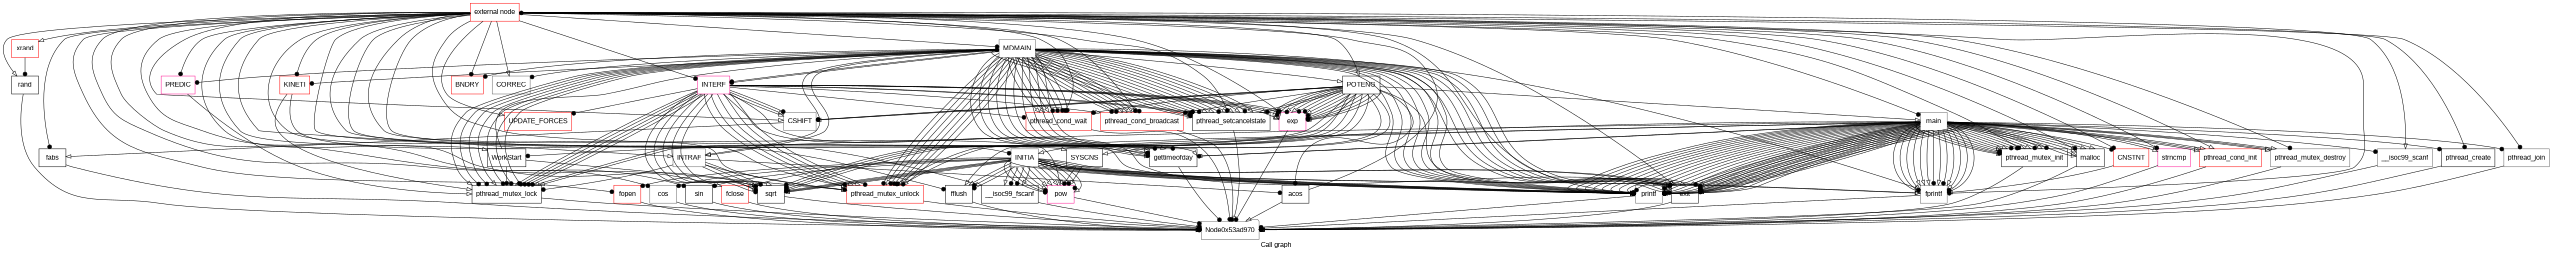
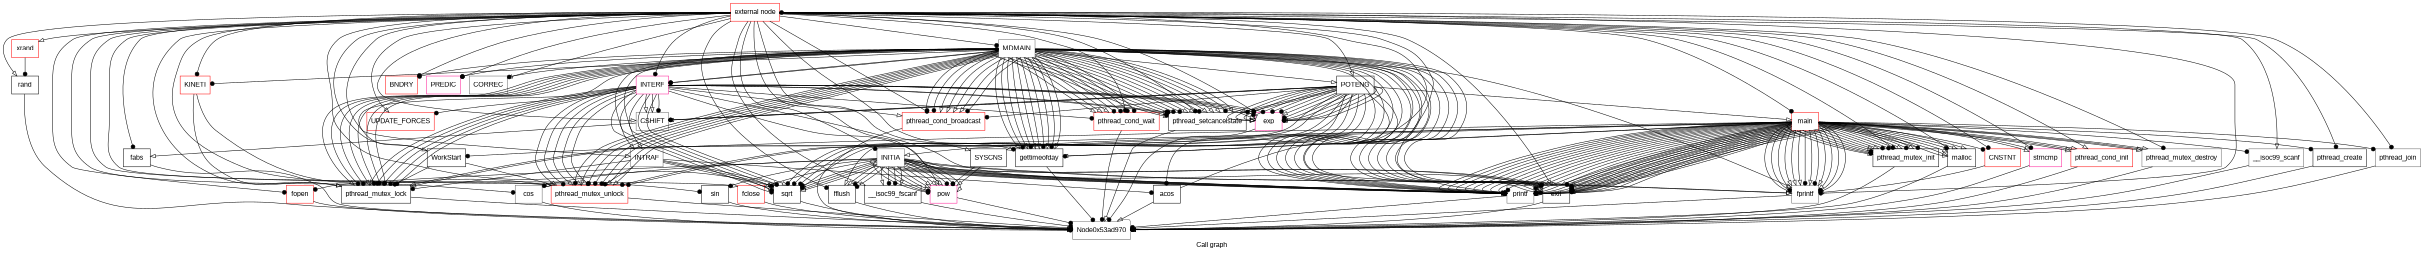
edge "POTENG" -> "pthread_cond_wait": removed
node "main": color gray40 -> red
edge "PREDIC" -> "pthread_mutex_lock": now "external node" -> "pthread_mutex_lock"
